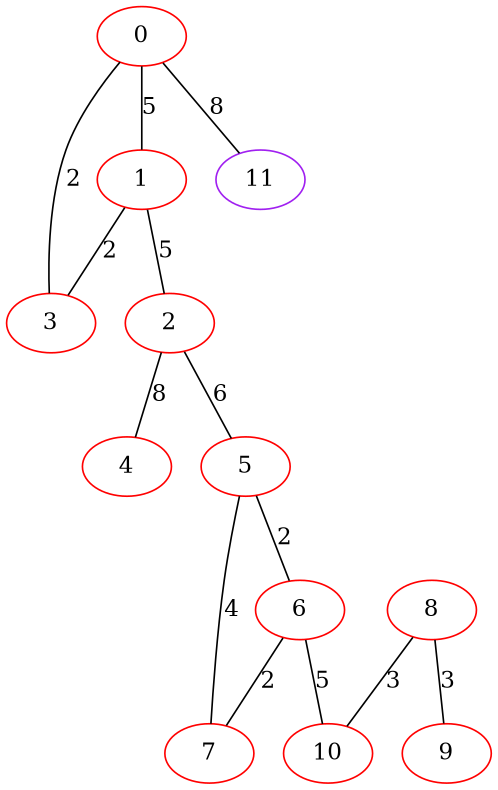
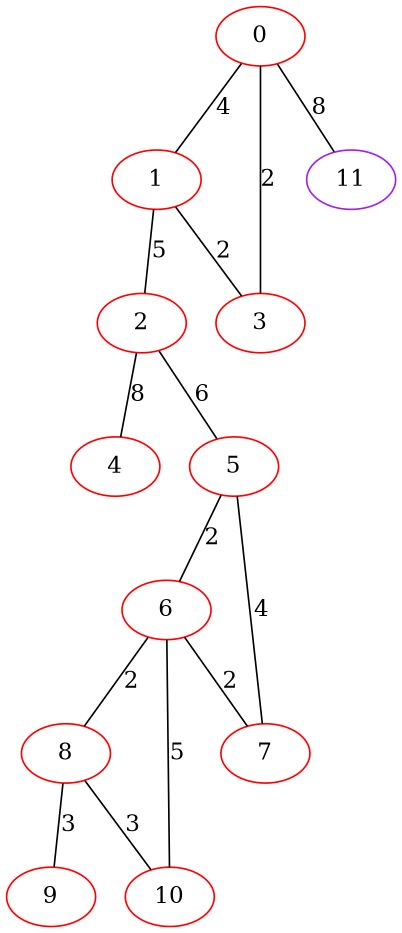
edge "0" -- "1": label "5" -> "4"
edge "6" -- "8": added, label "2"
